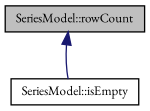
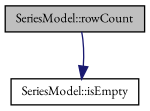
edge "SeriesModel::isEmpty" -> "SeriesModel::rowCount": reversed
